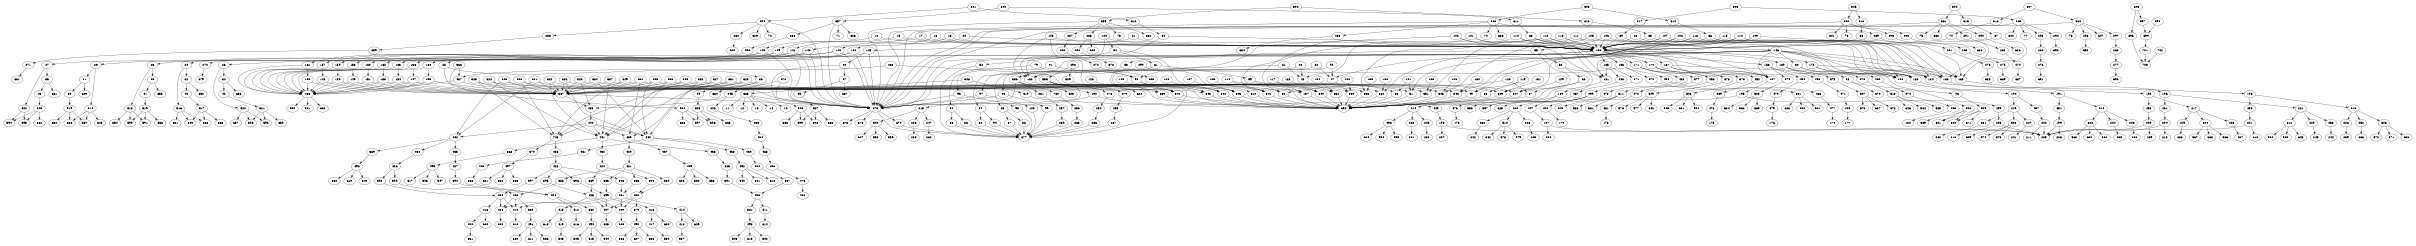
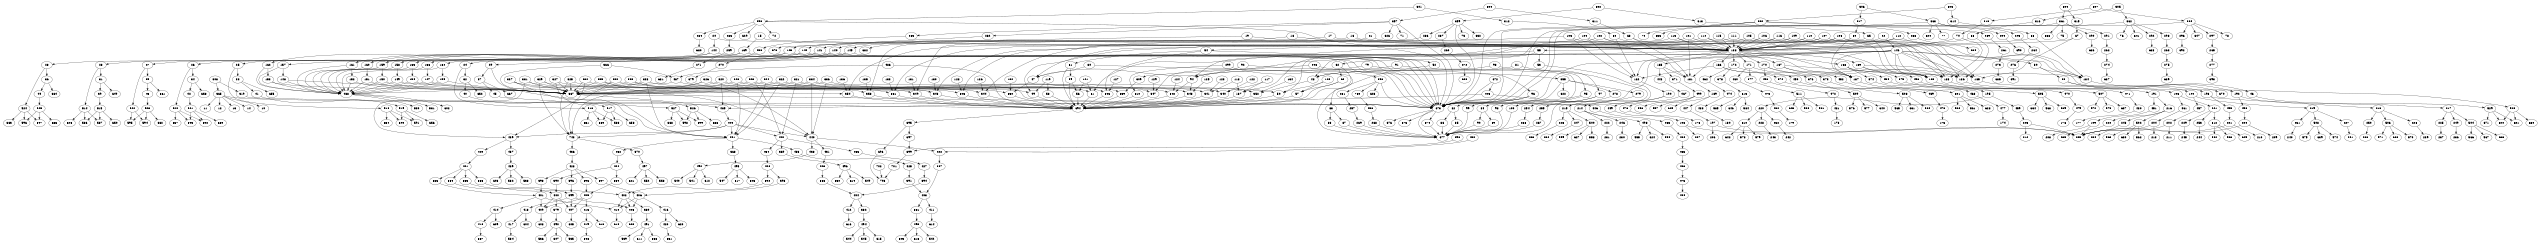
edge "286" -> "282": now "357" -> "282"
edge "694" -> "695": added
edge "440" -> "430": now "440" -> "422"
